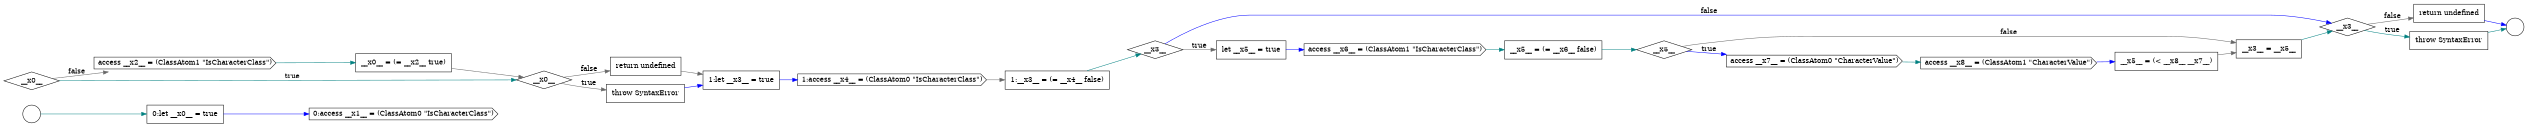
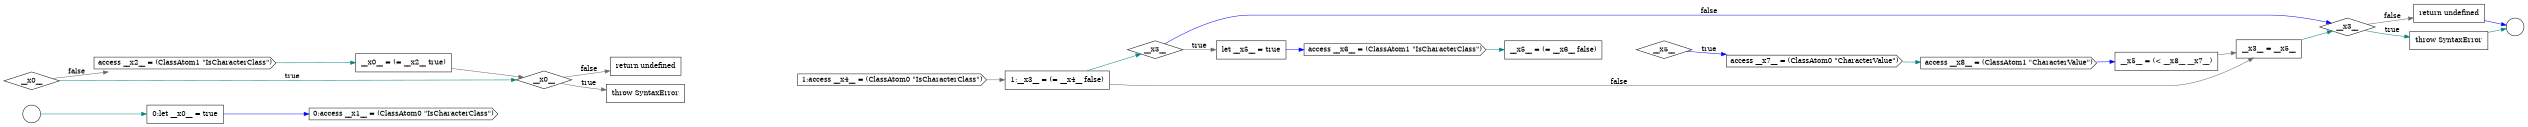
edge "__x5__" -> "__x3__ = __x5__": now "1:__x3__ = (= __x4__ false)" -> "__x3__ = __x5__"
edge "__x5__ = (= __x6__ false)" -> "__x5__": removed
node "1:let __x3__ = true": removed
